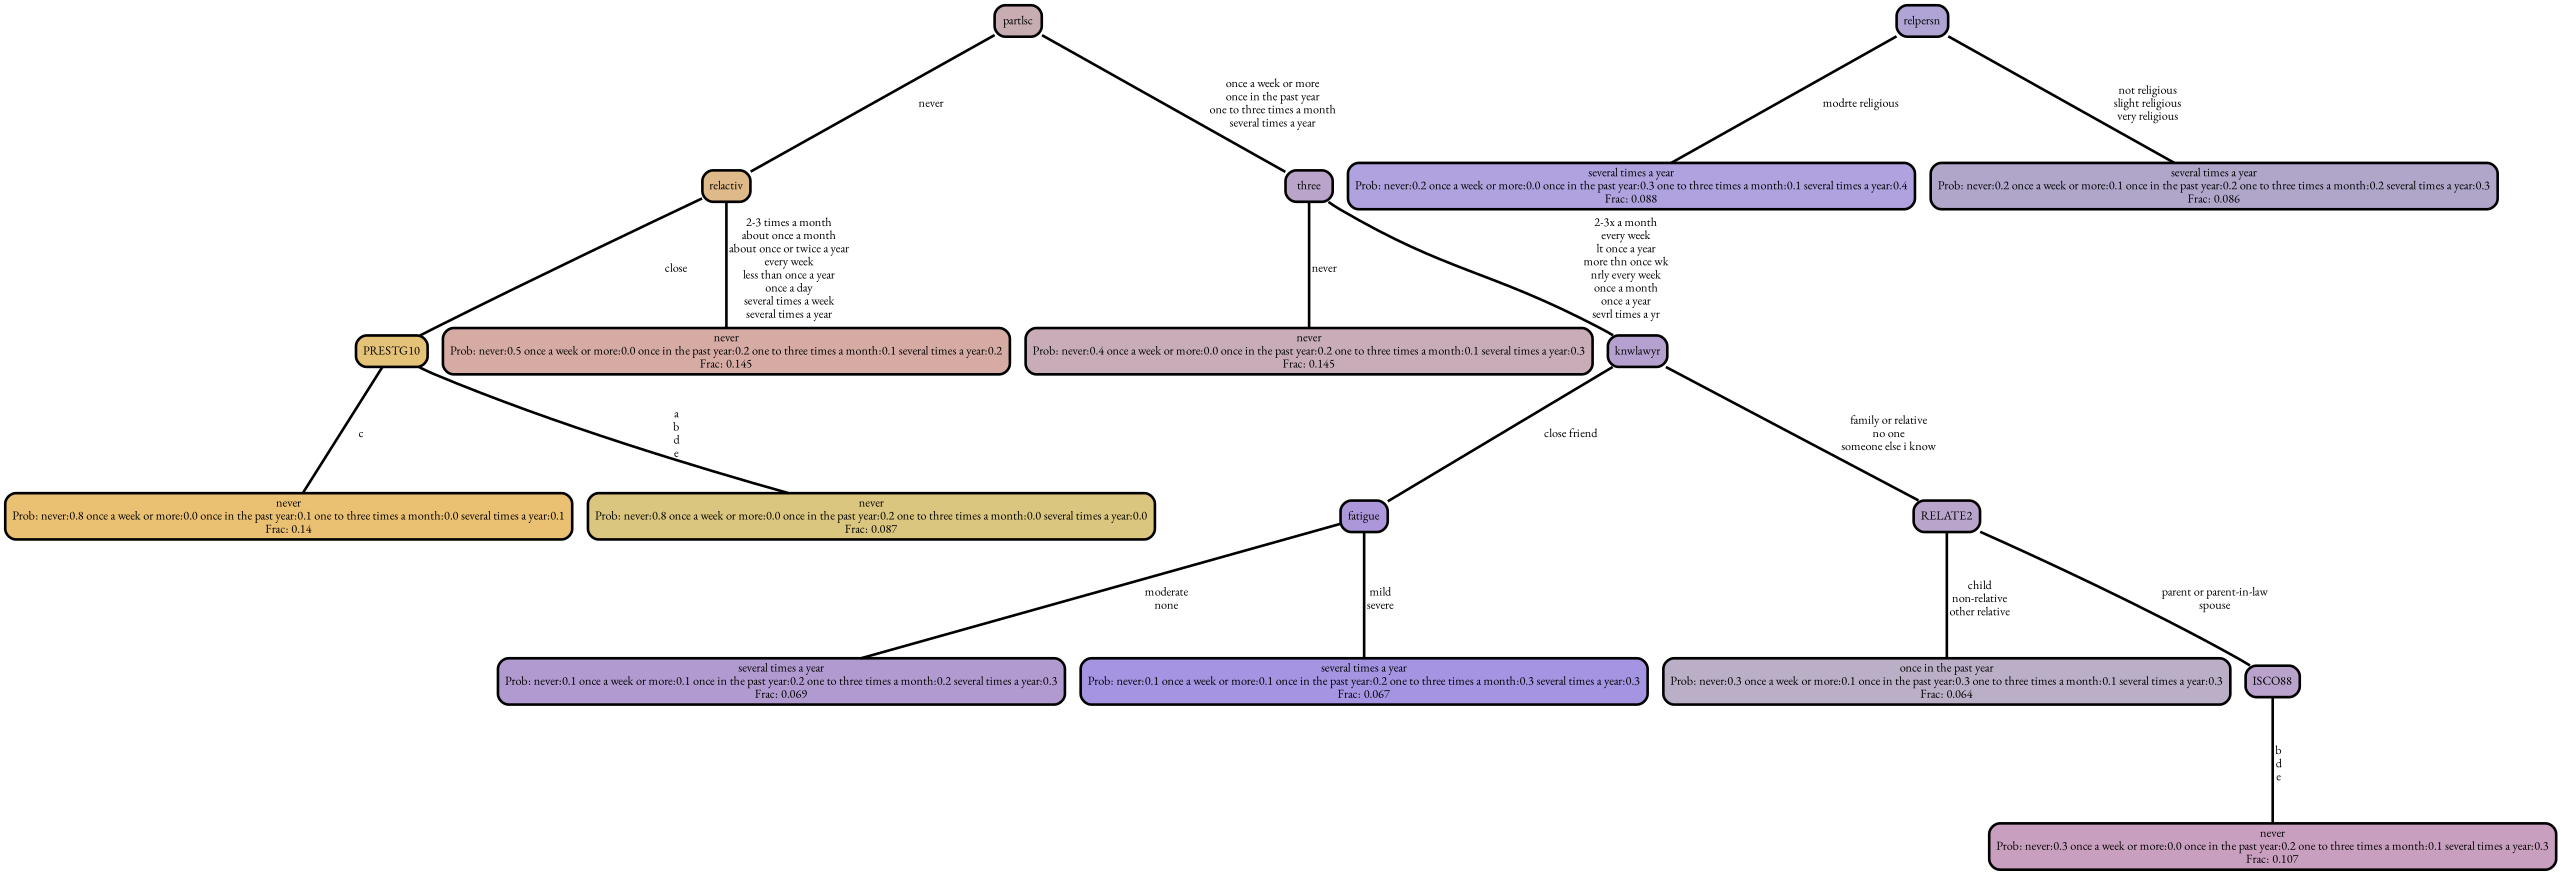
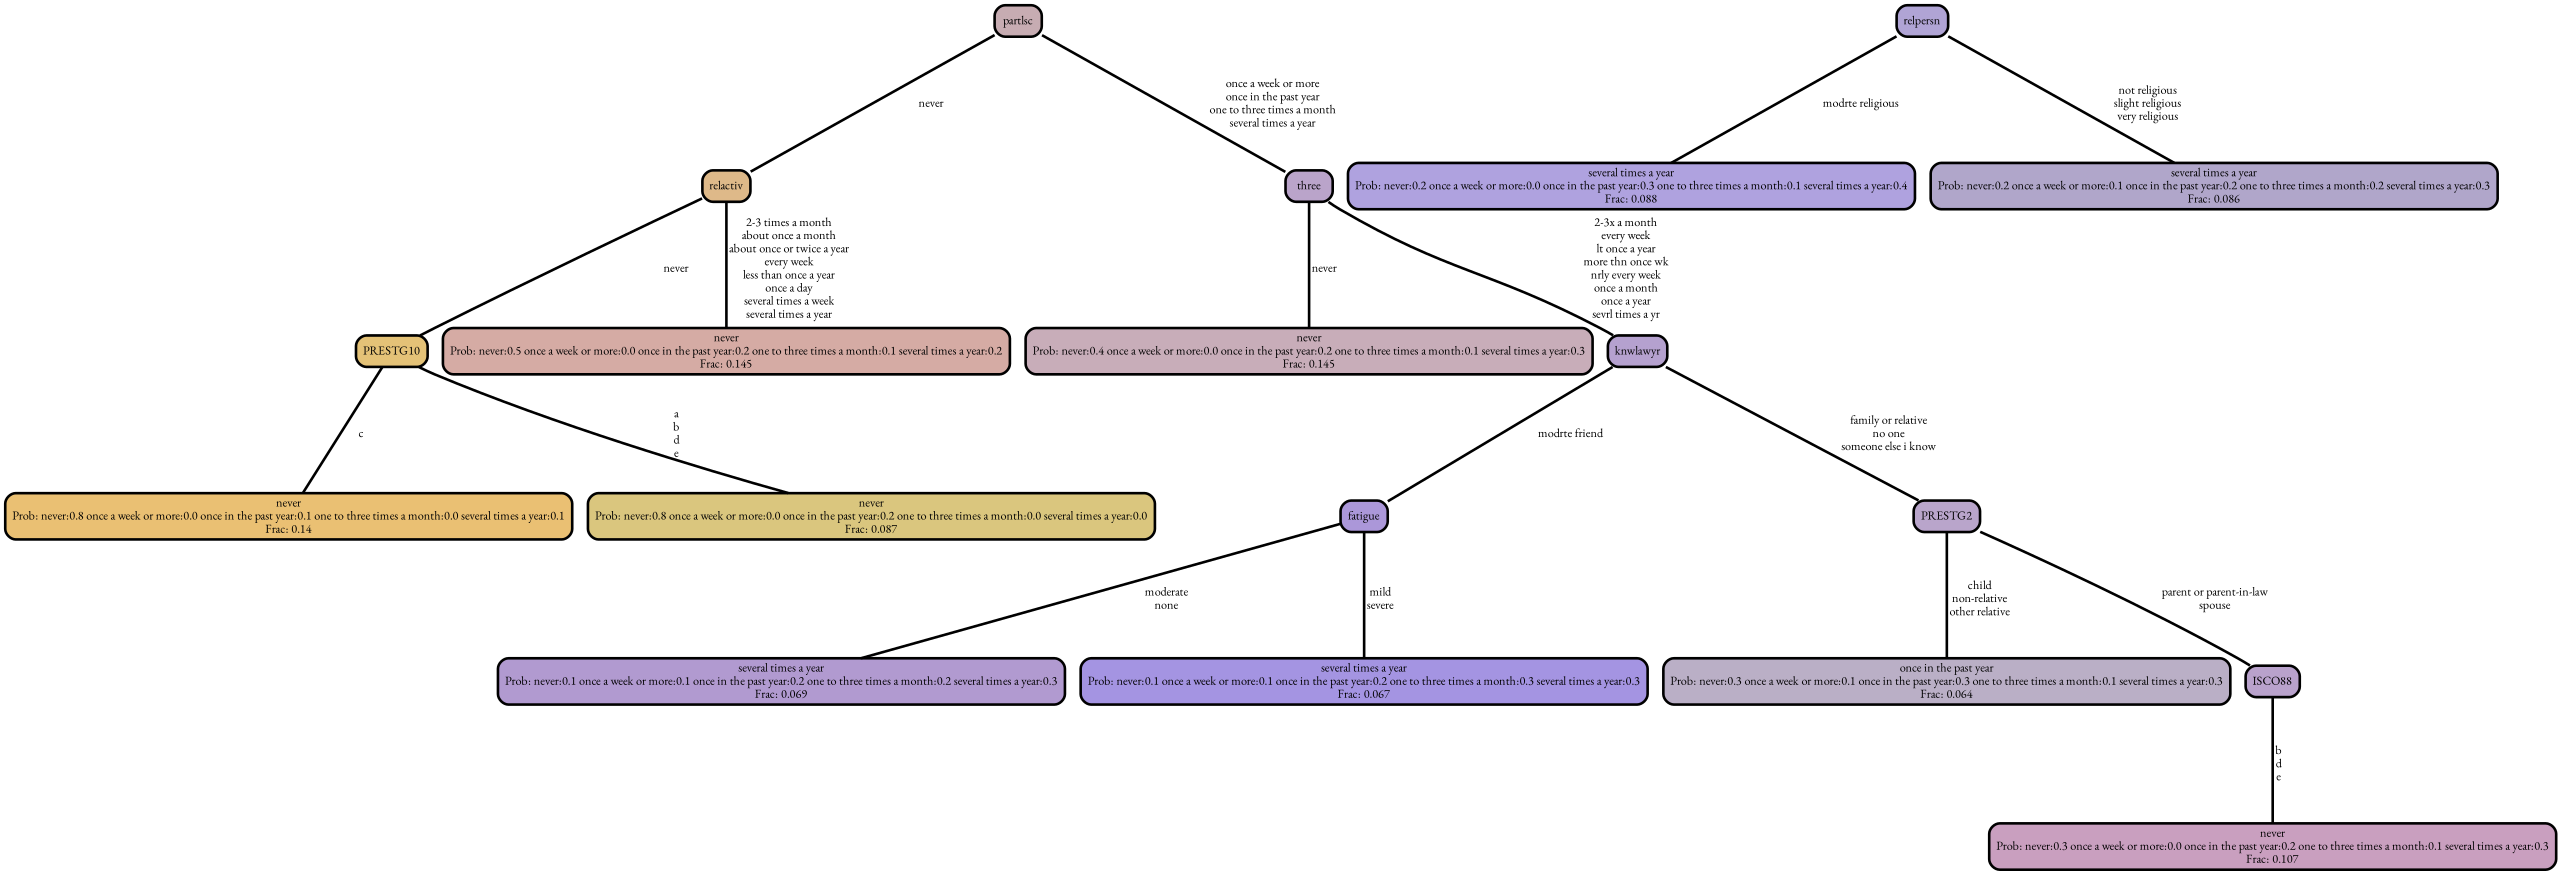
edge "relactiv" -- "PRESTG10": label " close" -> " never"
edge "knwlawyr" -- "fatigue": label " close friend" -> " modrte friend"
node "RELATE2": label "RELATE2" -> "PRESTG2"
